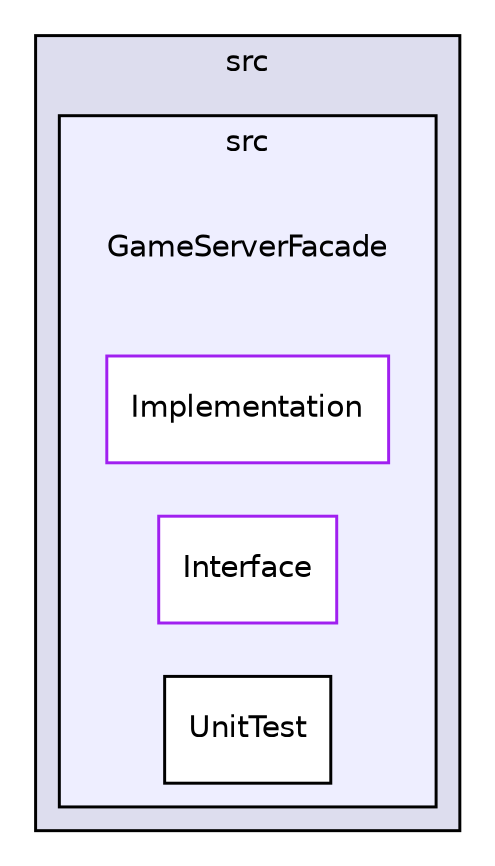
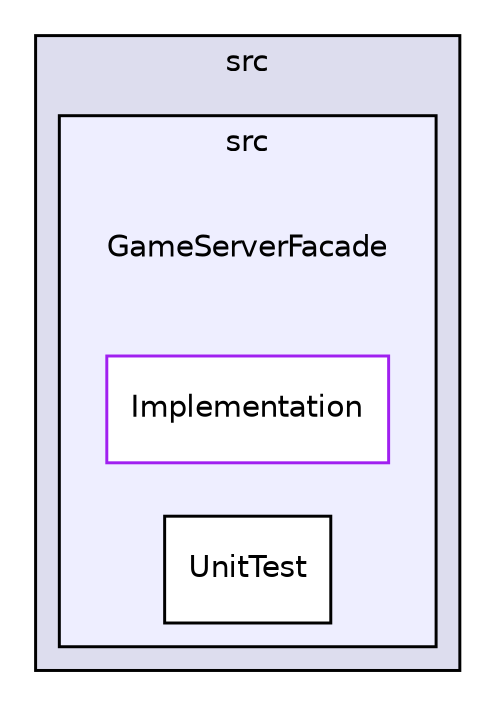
node "Interface": removed
